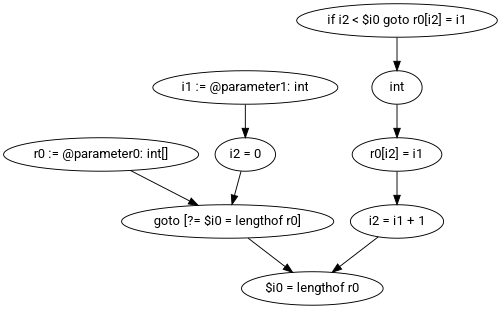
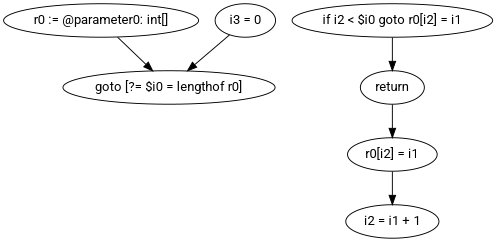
node "i1 := @parameter1: int": removed
node "int": label "int" -> "return"
node "i2 = 0": label "i2 = 0" -> "i3 = 0"
node "$i0 = lengthof r0": removed
